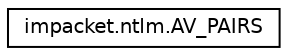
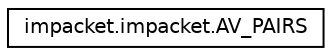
node "impacket.ntlm.AV_PAIRS": label "impacket.ntlm.AV_PAIRS" -> "impacket.impacket.AV_PAIRS"
